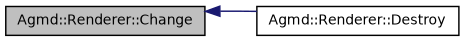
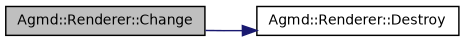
edge "Agmd::Renderer::Destroy" -> "Agmd::Renderer::Change": reversed
